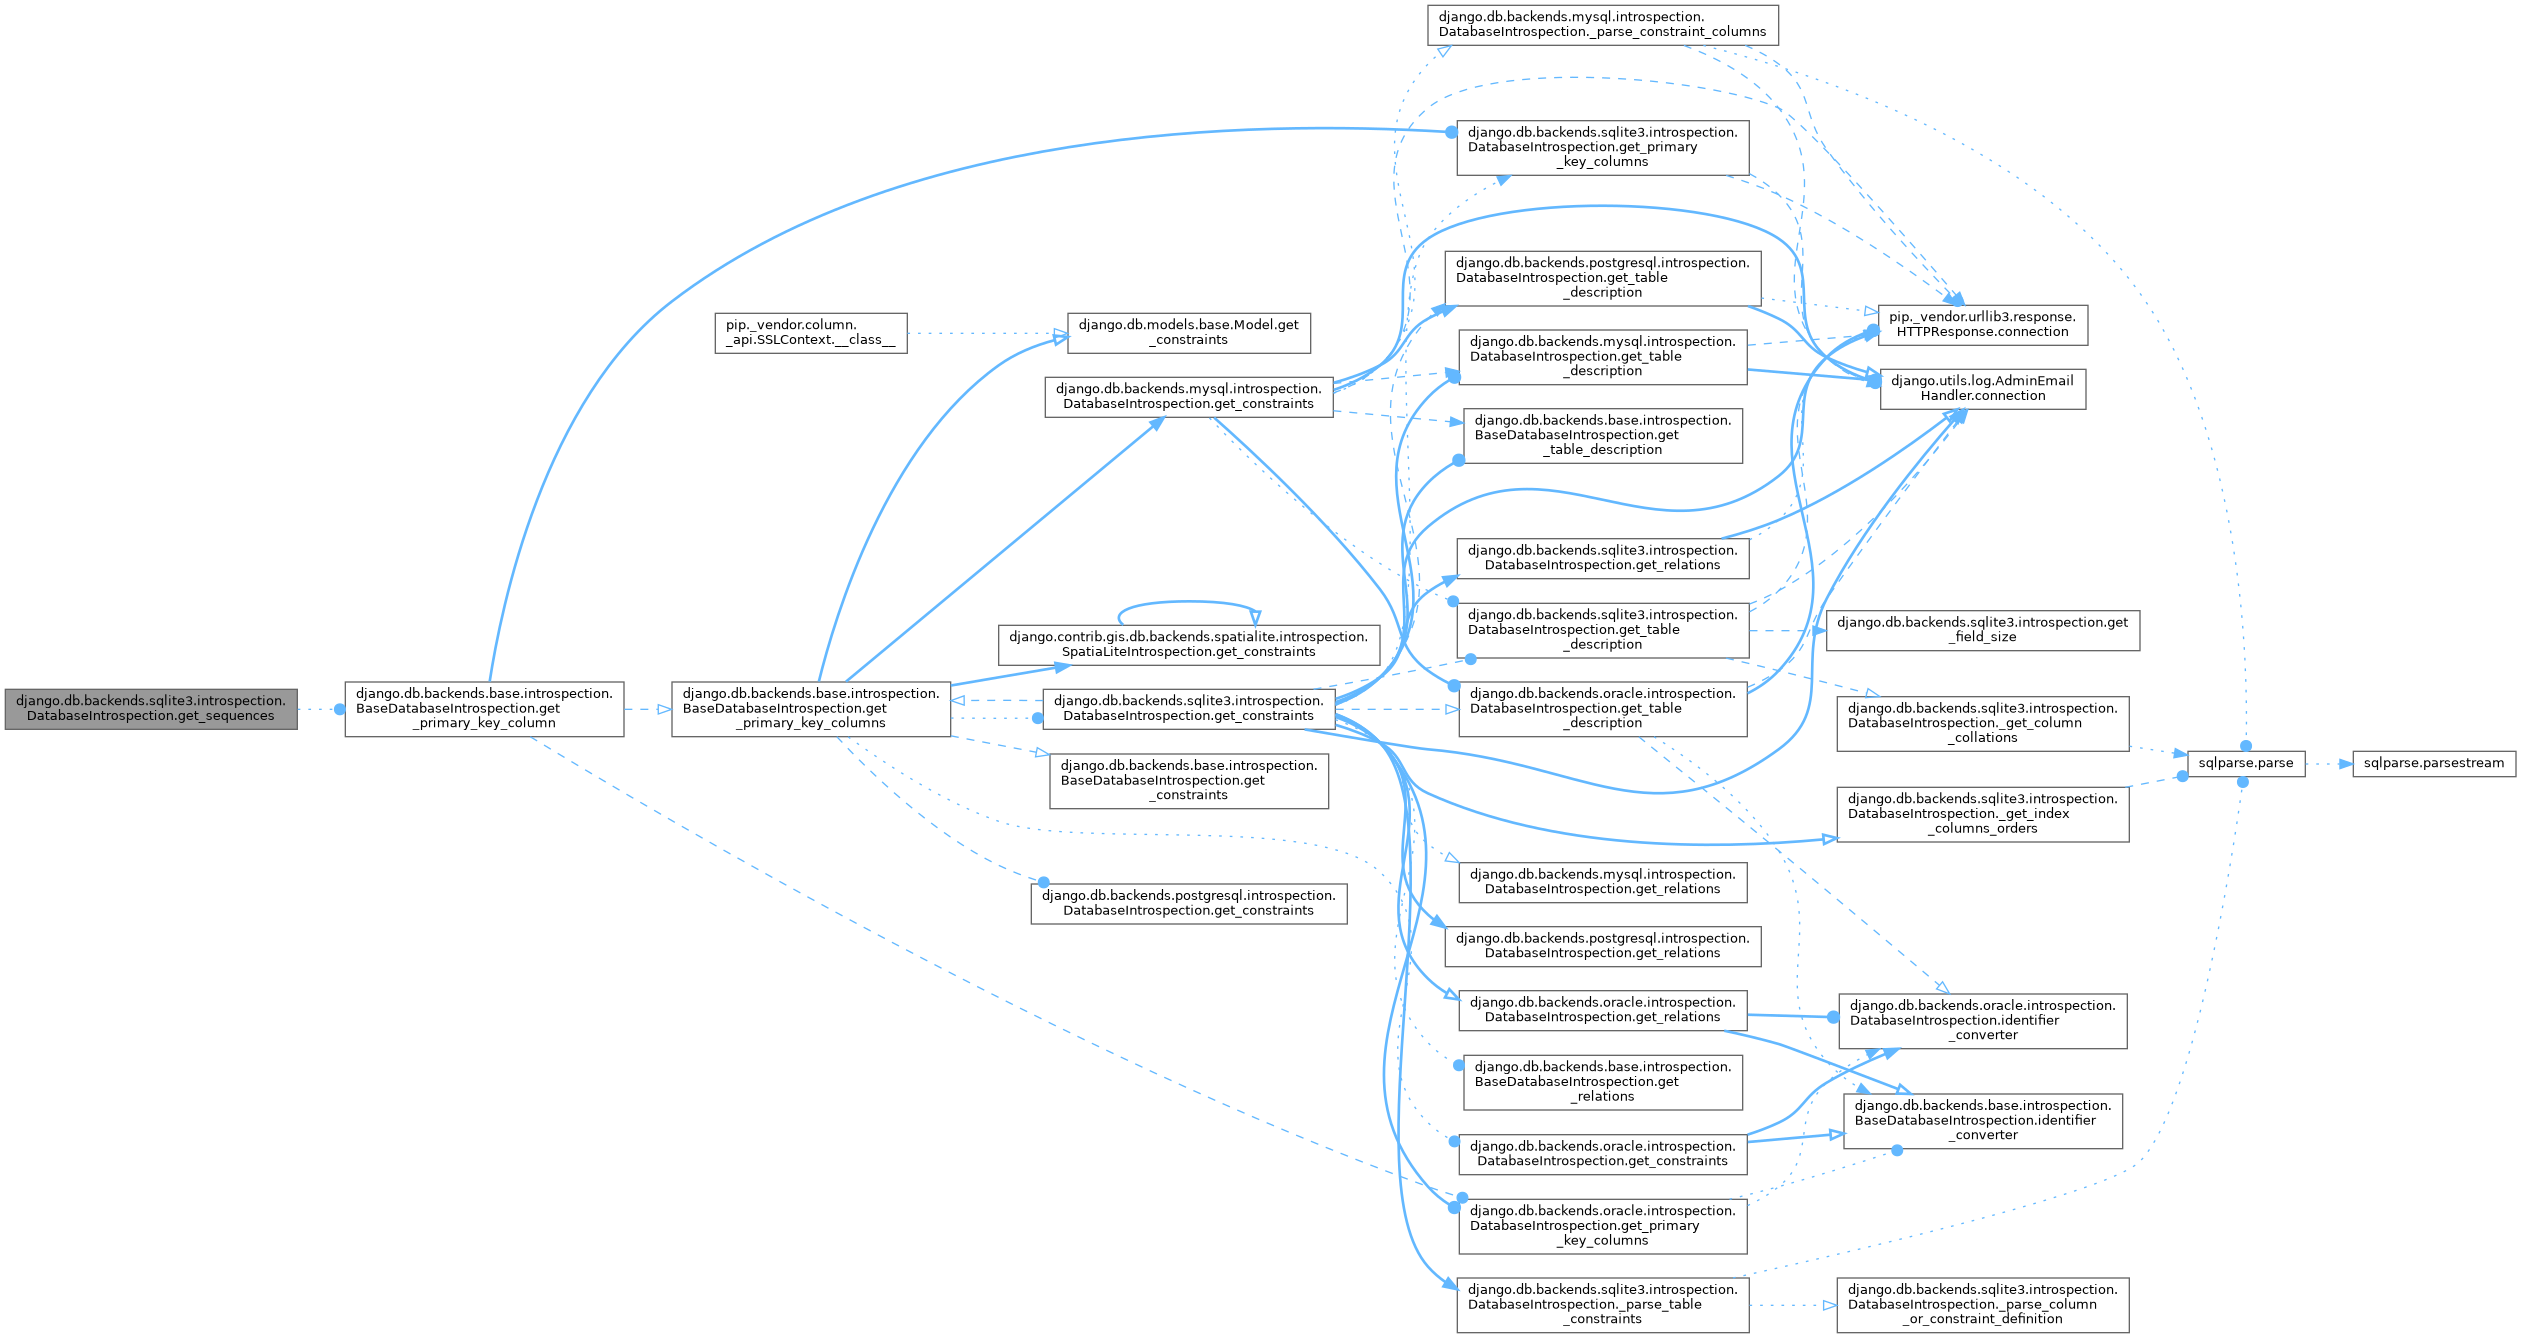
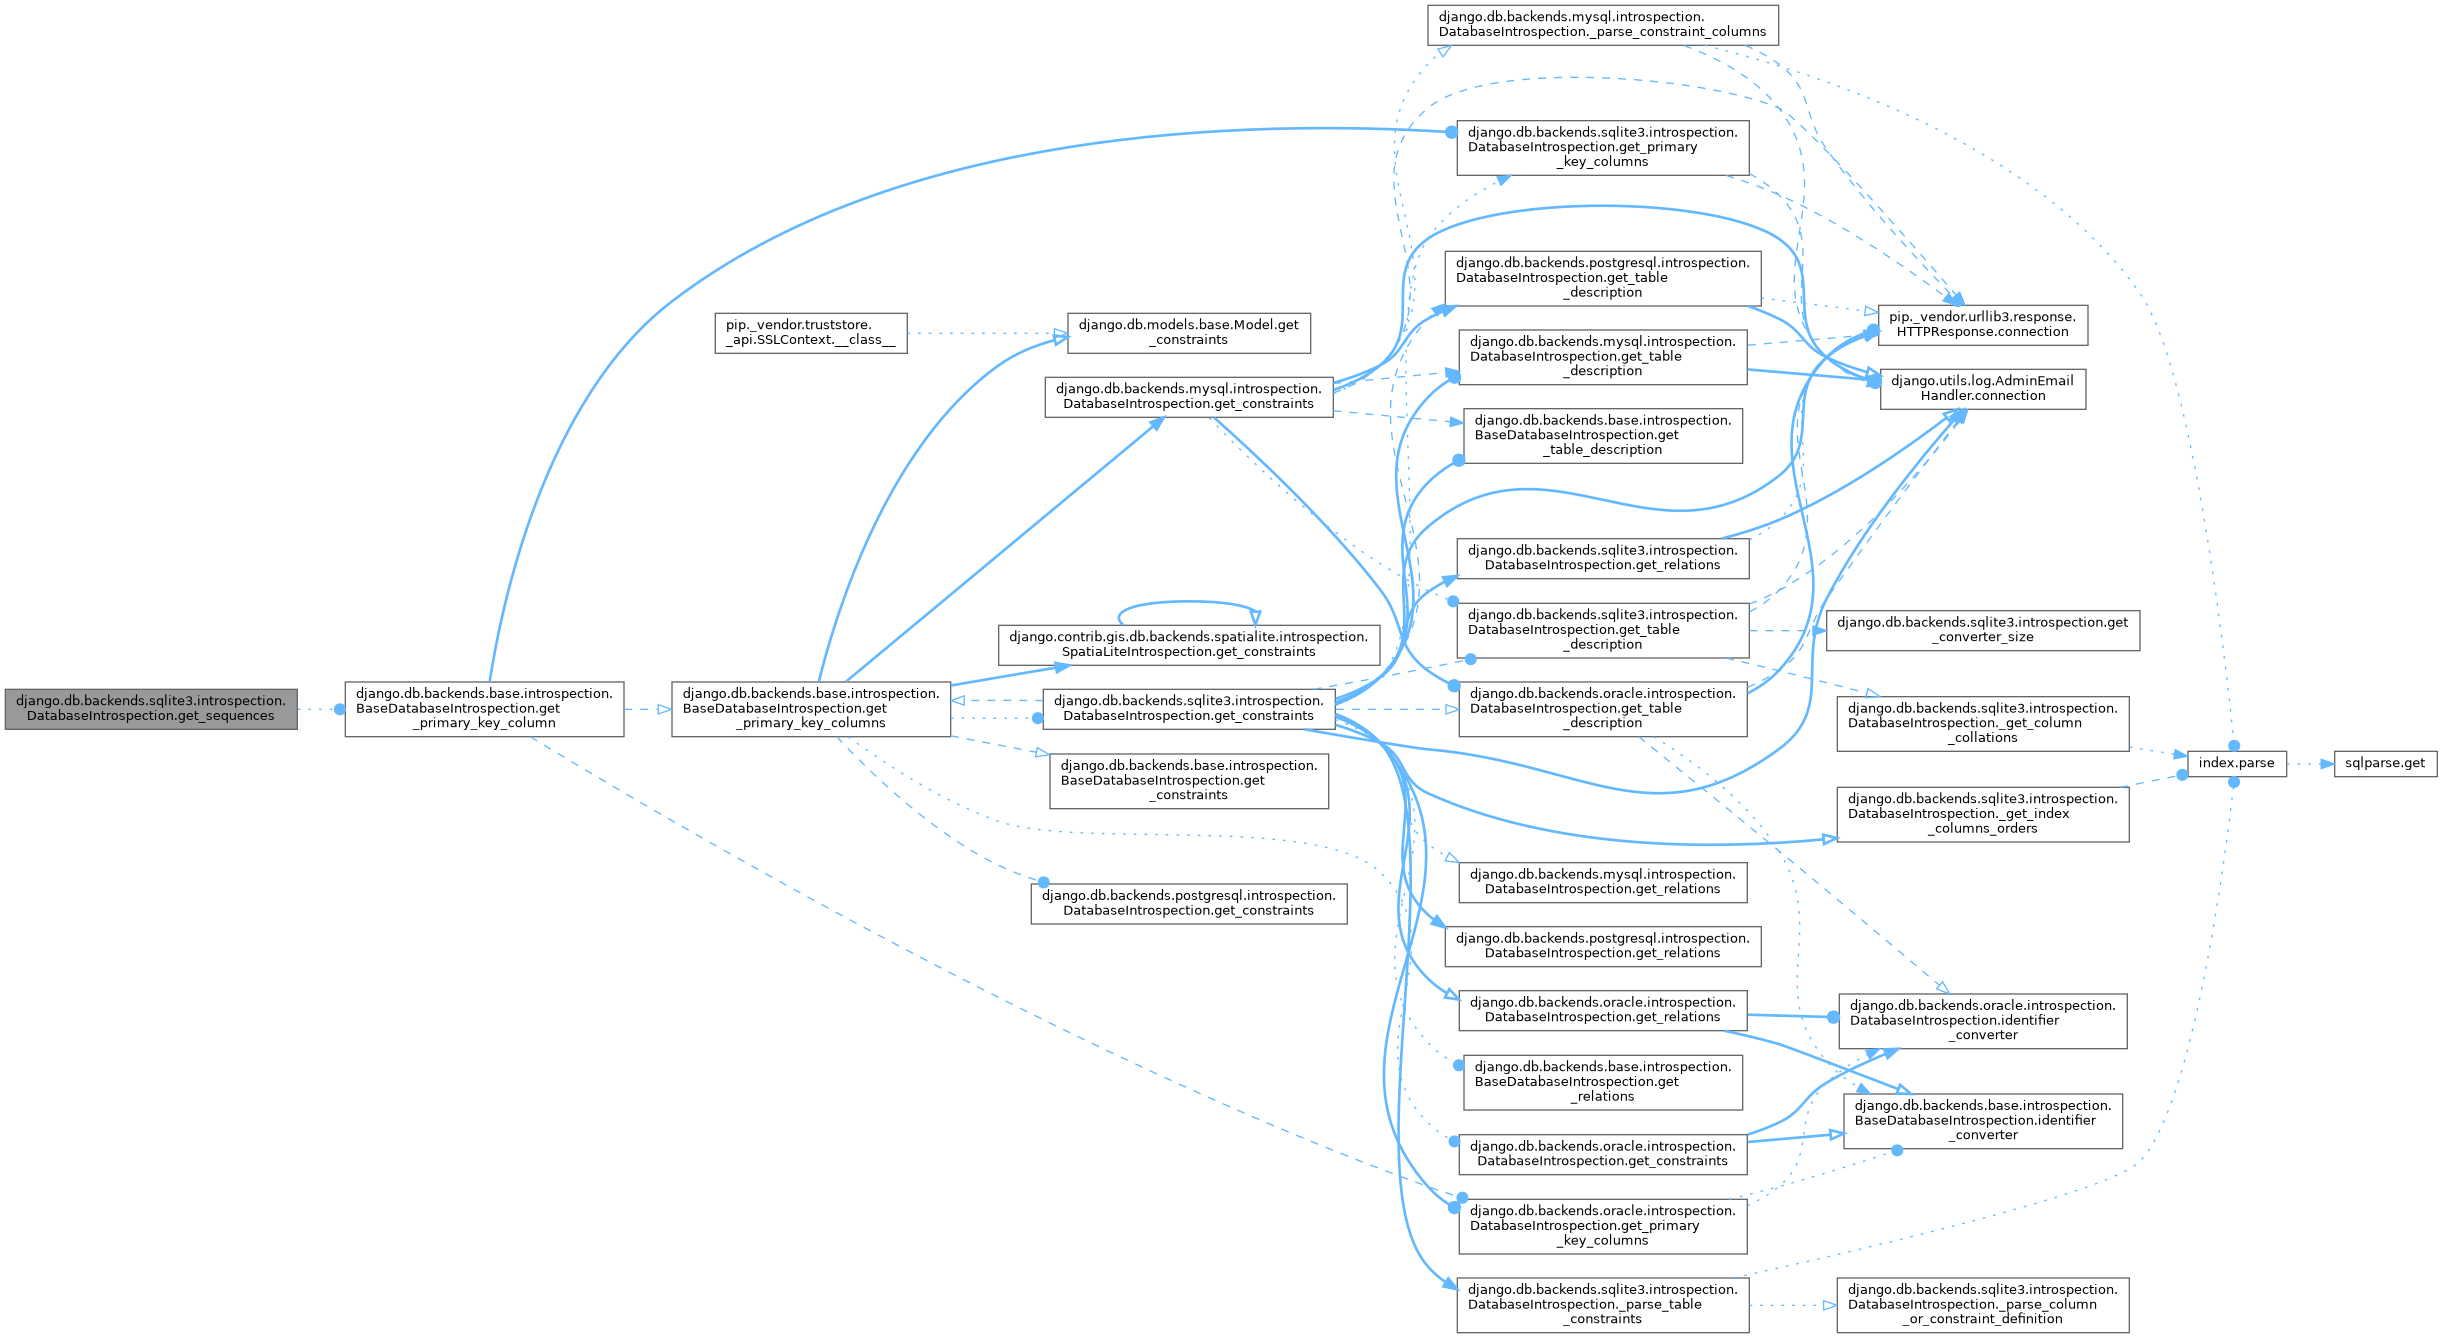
node "pip._vendor.column. _api.SSLContext.__class__": label "pip._vendor.column. _api.SSLContext.__class__" -> "pip._vendor.truststore. _api.SSLContext.__class__"
node "django.db.backends.sqlite3.introspection.get _field_size": label "django.db.backends.sqlite3.introspection.get _field_size" -> "django.db.backends.sqlite3.introspection.get _converter_size"
node "sqlparse.parse": label "sqlparse.parse" -> "index.parse"
node "sqlparse.parsestream": label "sqlparse.parsestream" -> "sqlparse.get"
